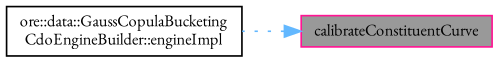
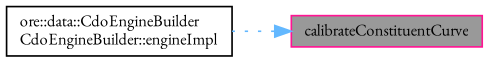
node "ore::data::GaussCopulaBucketing CdoEngineBuilder::engineImpl": label "ore::data::GaussCopulaBucketing CdoEngineBuilder::engineImpl" -> "ore::data::CdoEngineBuilder CdoEngineBuilder::engineImpl"
